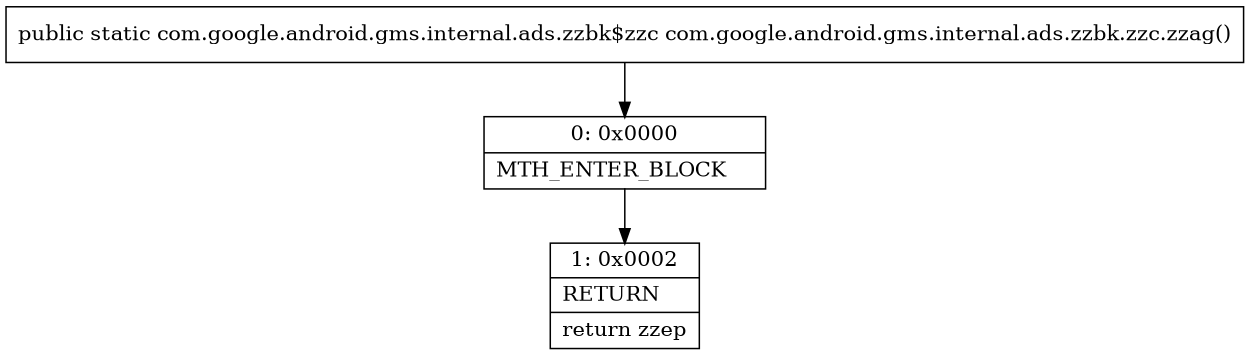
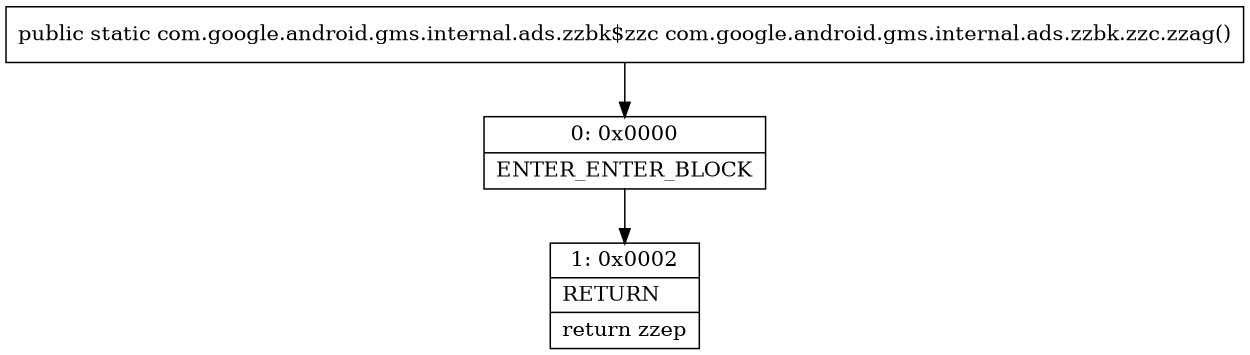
node "0: 0x0000": text "MTH_ENTER_BLOCK" -> "ENTER_ENTER_BLOCK"
